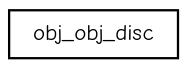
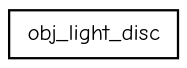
node "obj_obj_disc": label "obj_obj_disc" -> "obj_light_disc"
